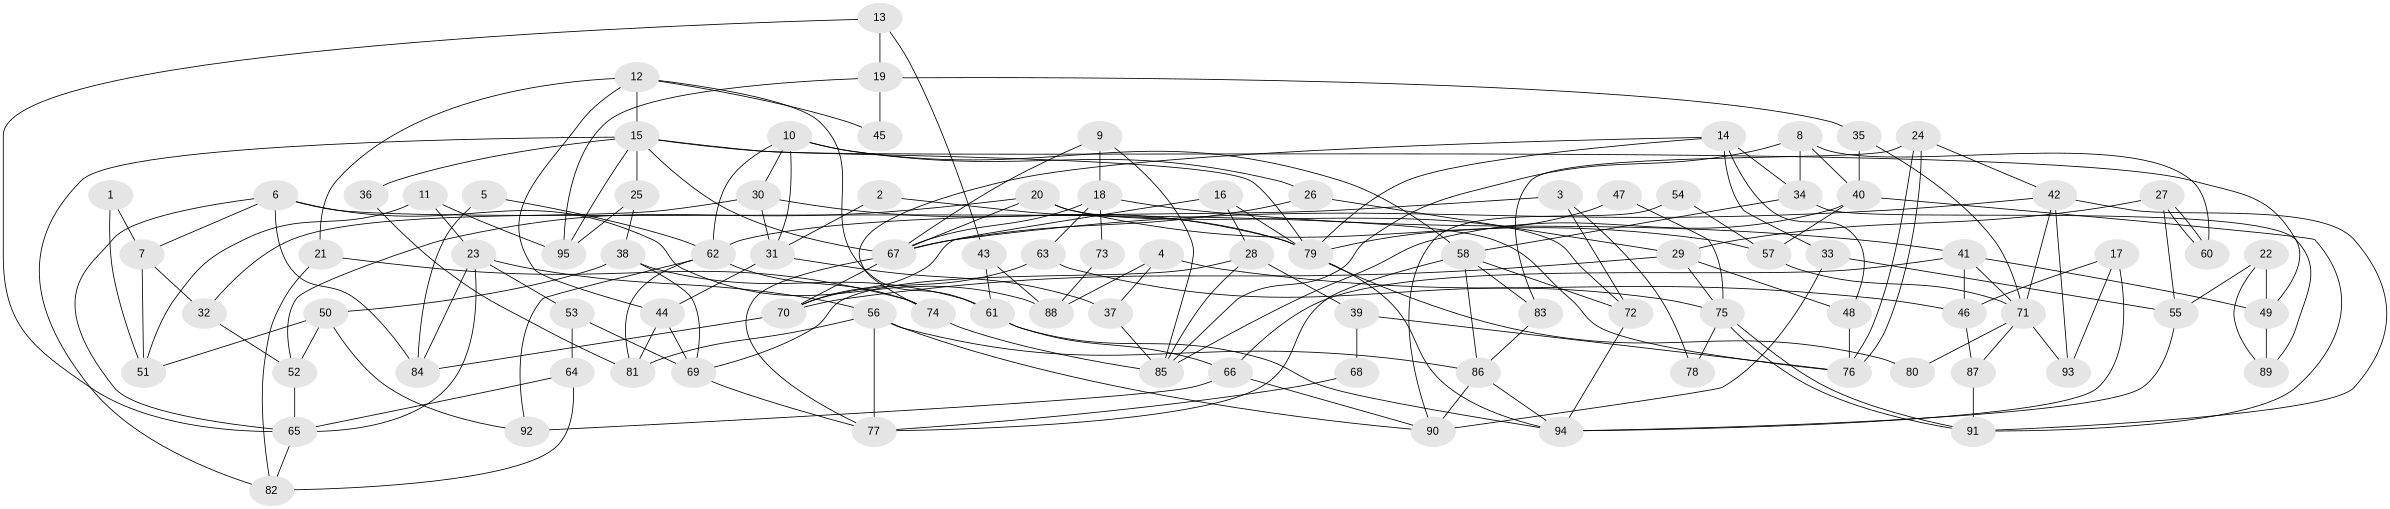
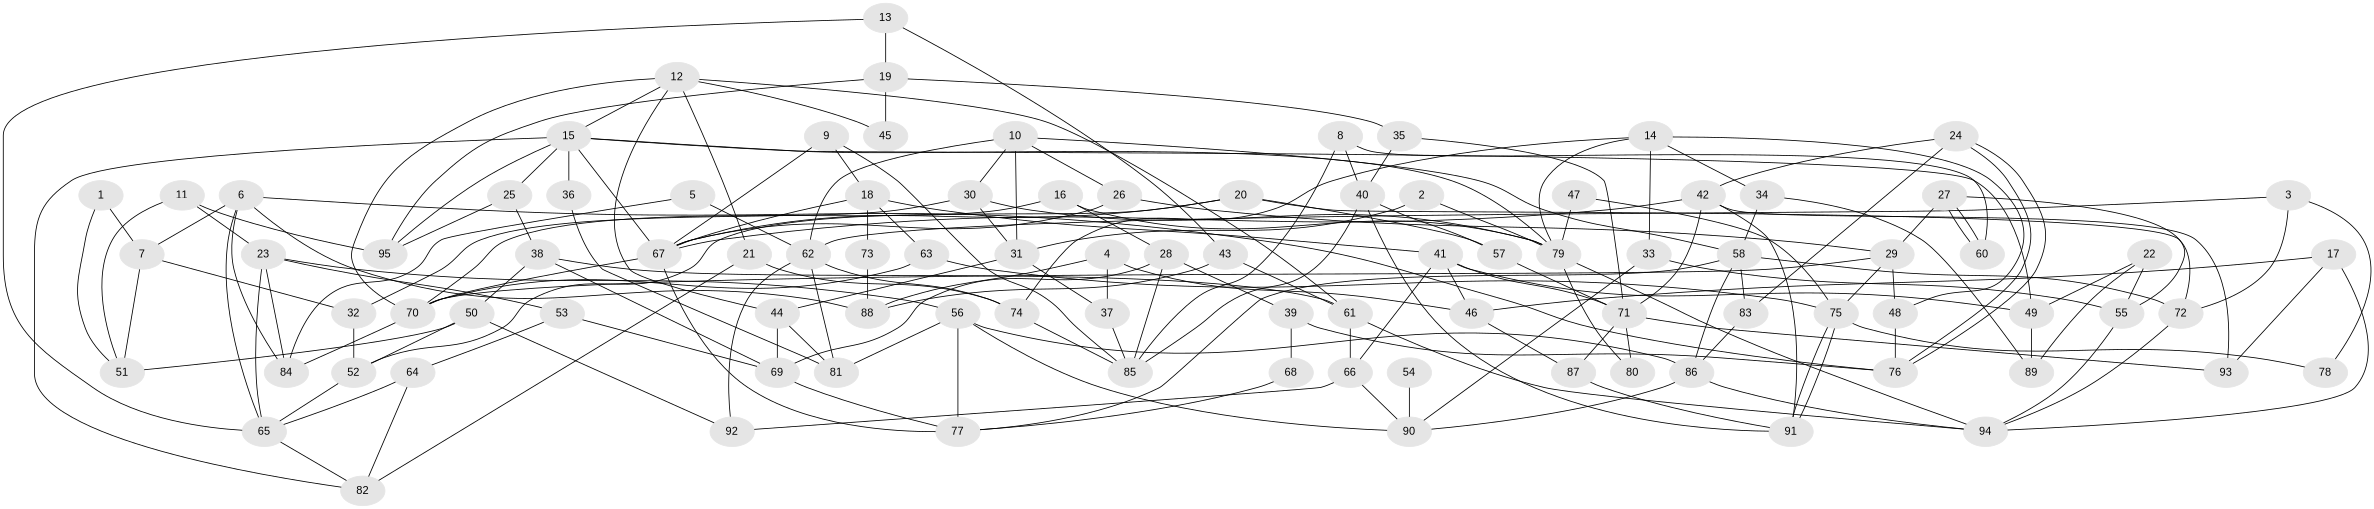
edge "12" -- "70": added
edge "8" -- "34": removed
edge "54" -- "57": removed
